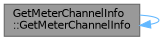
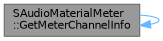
node "GetMeterChannelInfo ::GetMeterChannelInfo": label "GetMeterChannelInfo ::GetMeterChannelInfo" -> "SAudioMaterialMeter ::GetMeterChannelInfo"
